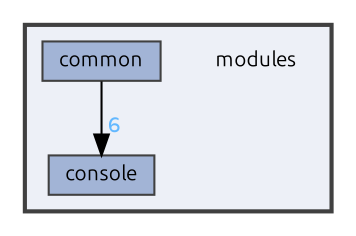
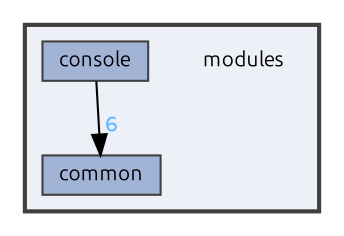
edge "common" -> "console": reversed
